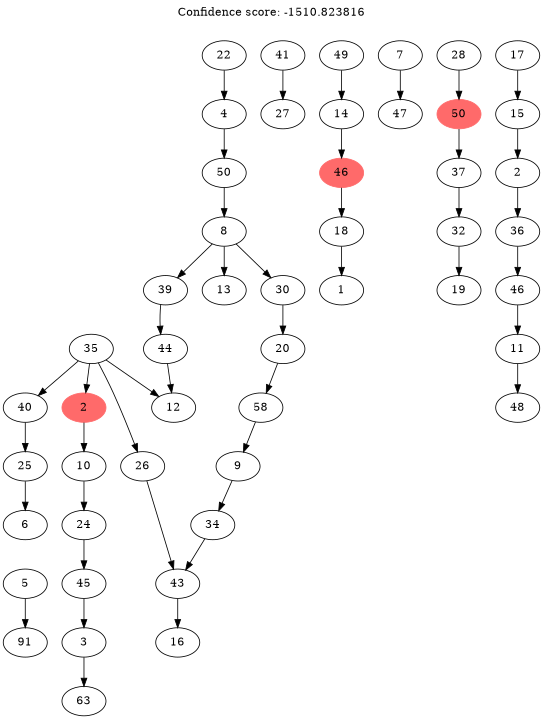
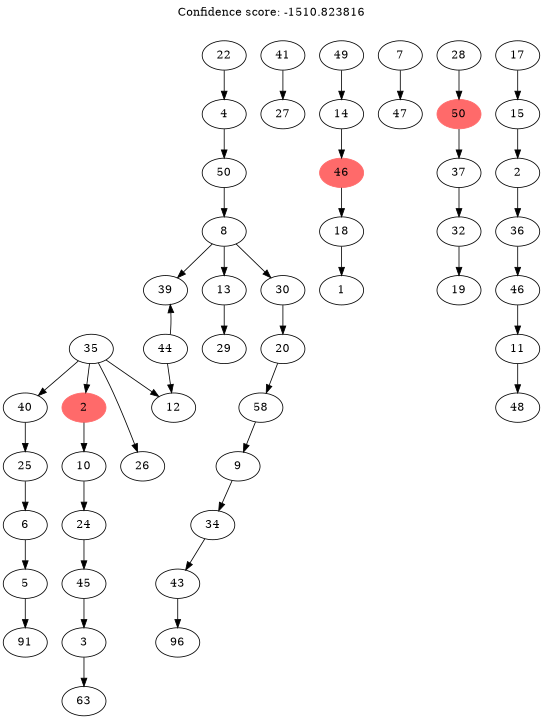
edge "39" -> "44": reversed
node "29": added
edge "26" -> "43": removed
edge "6" -> "5": added
node "16": label "16" -> "96"
